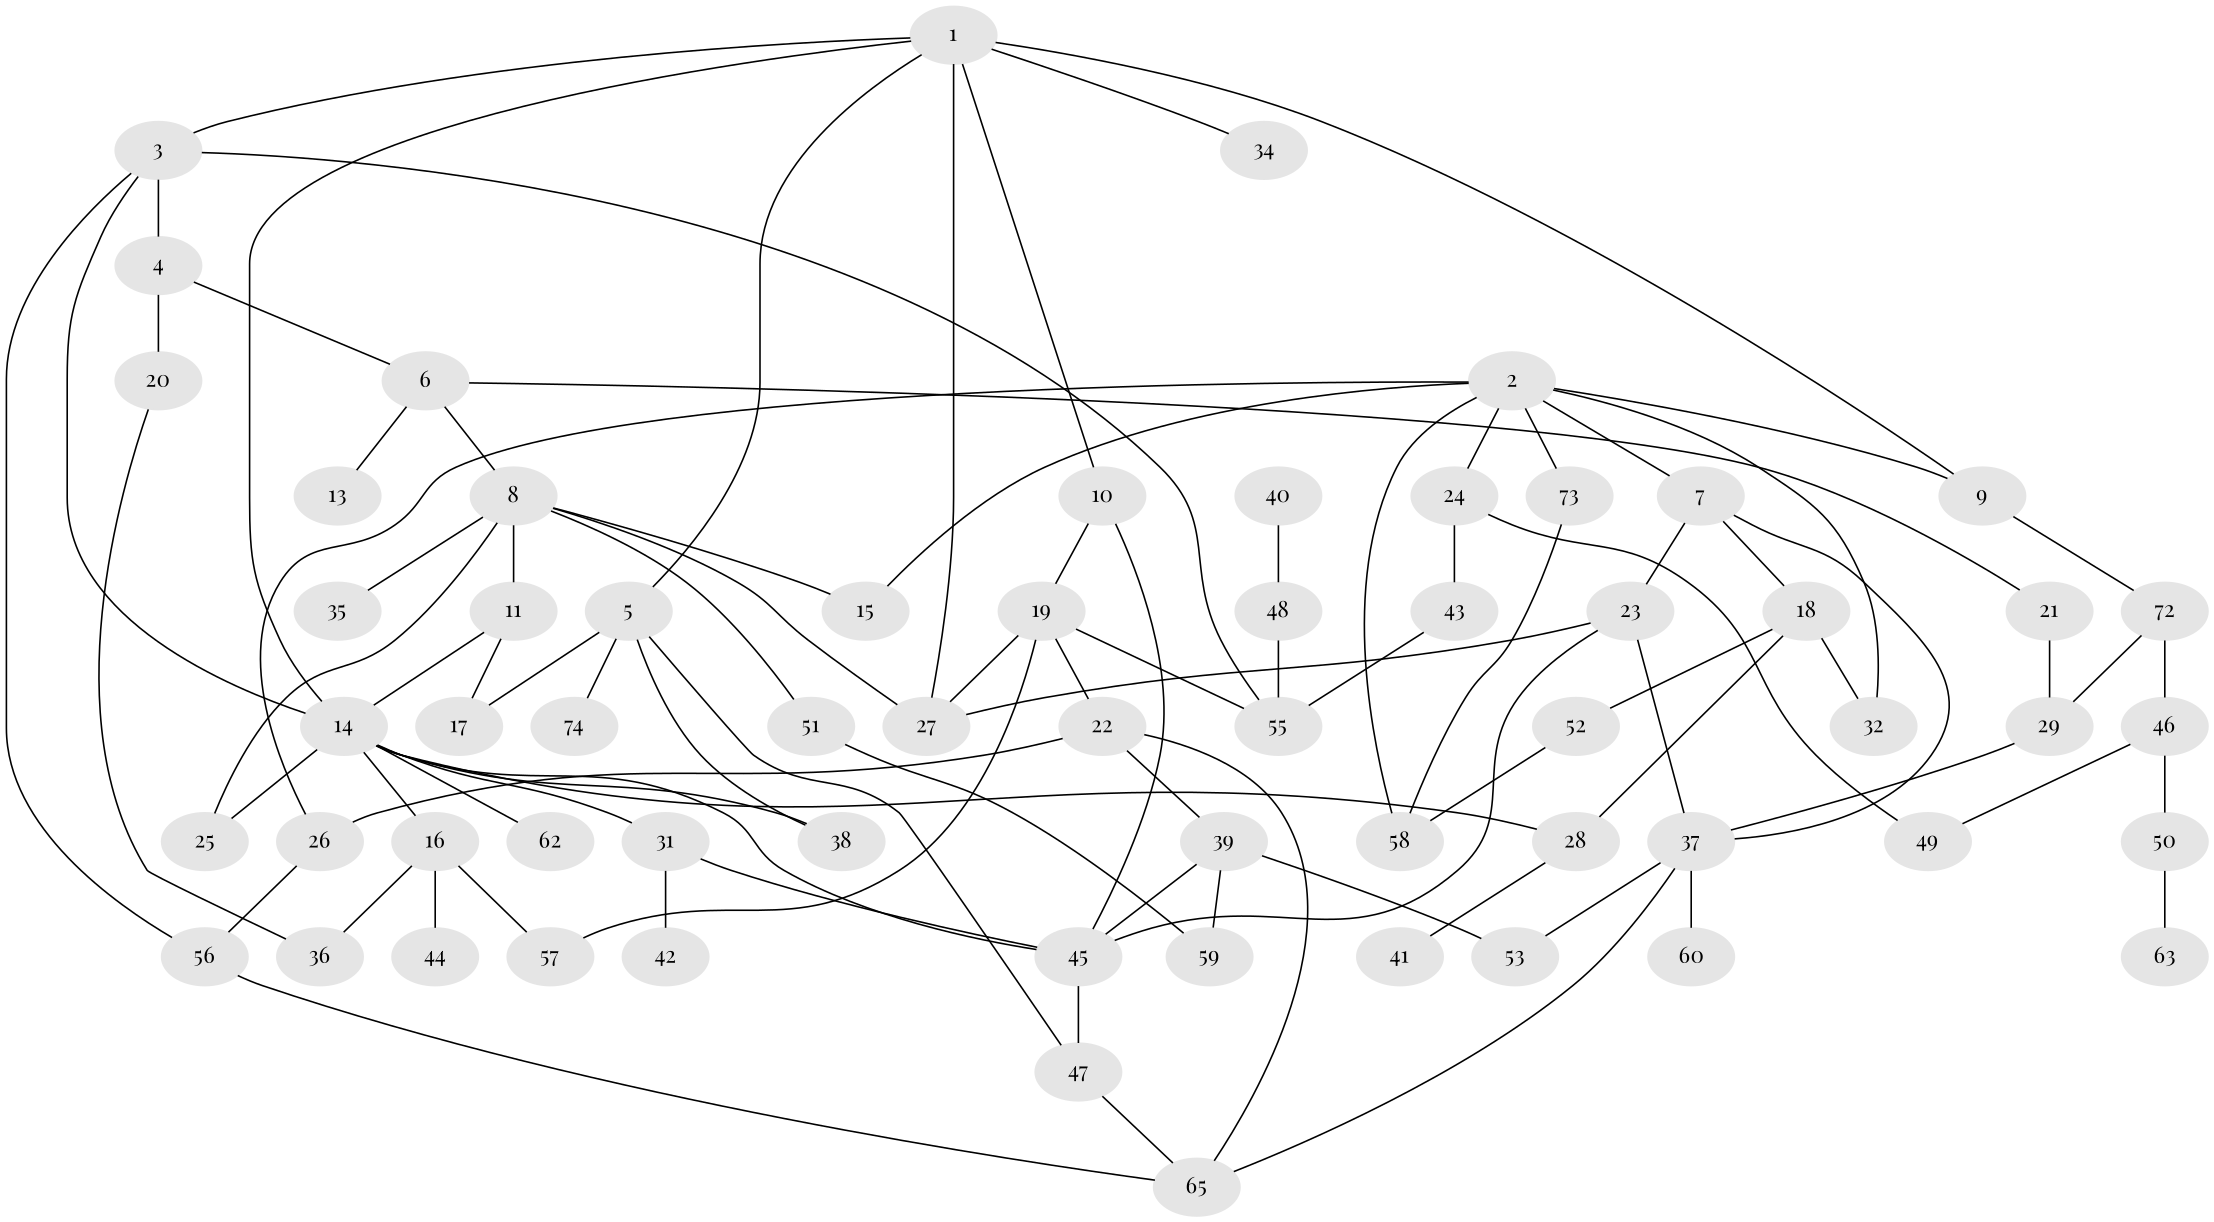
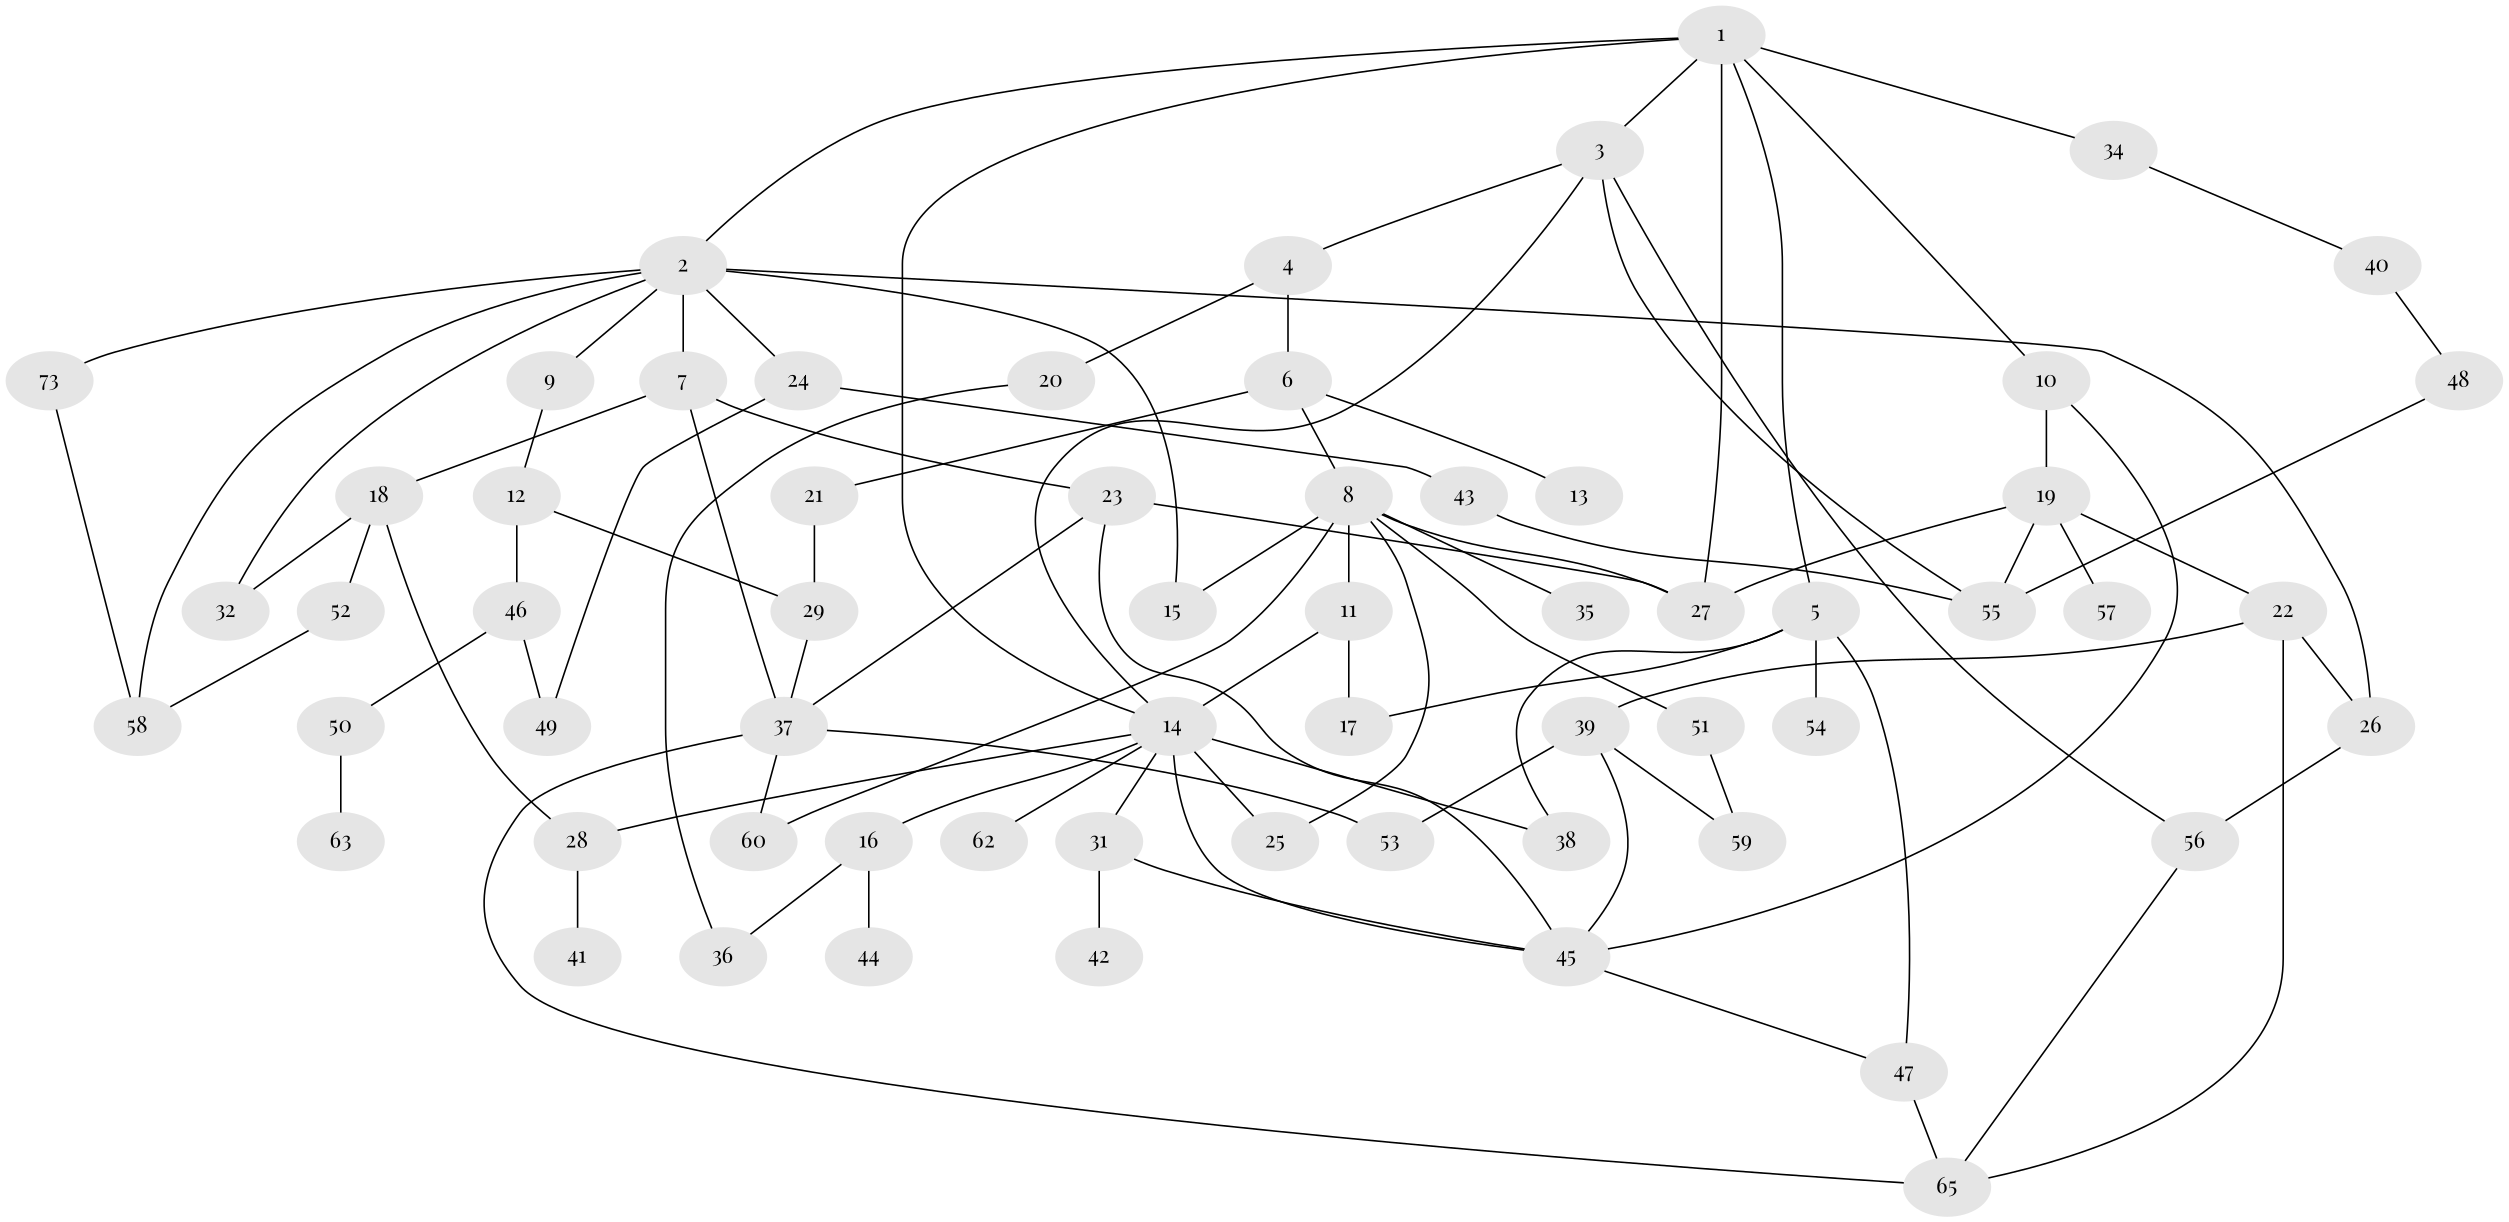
edge "1" -- "9": now "1" -- "2"
edge "34" -- "40": added
node "72": label "72" -> "12"
edge "8" -- "60": added
node "74": label "74" -> "54"
edge "16" -- "57": removed
